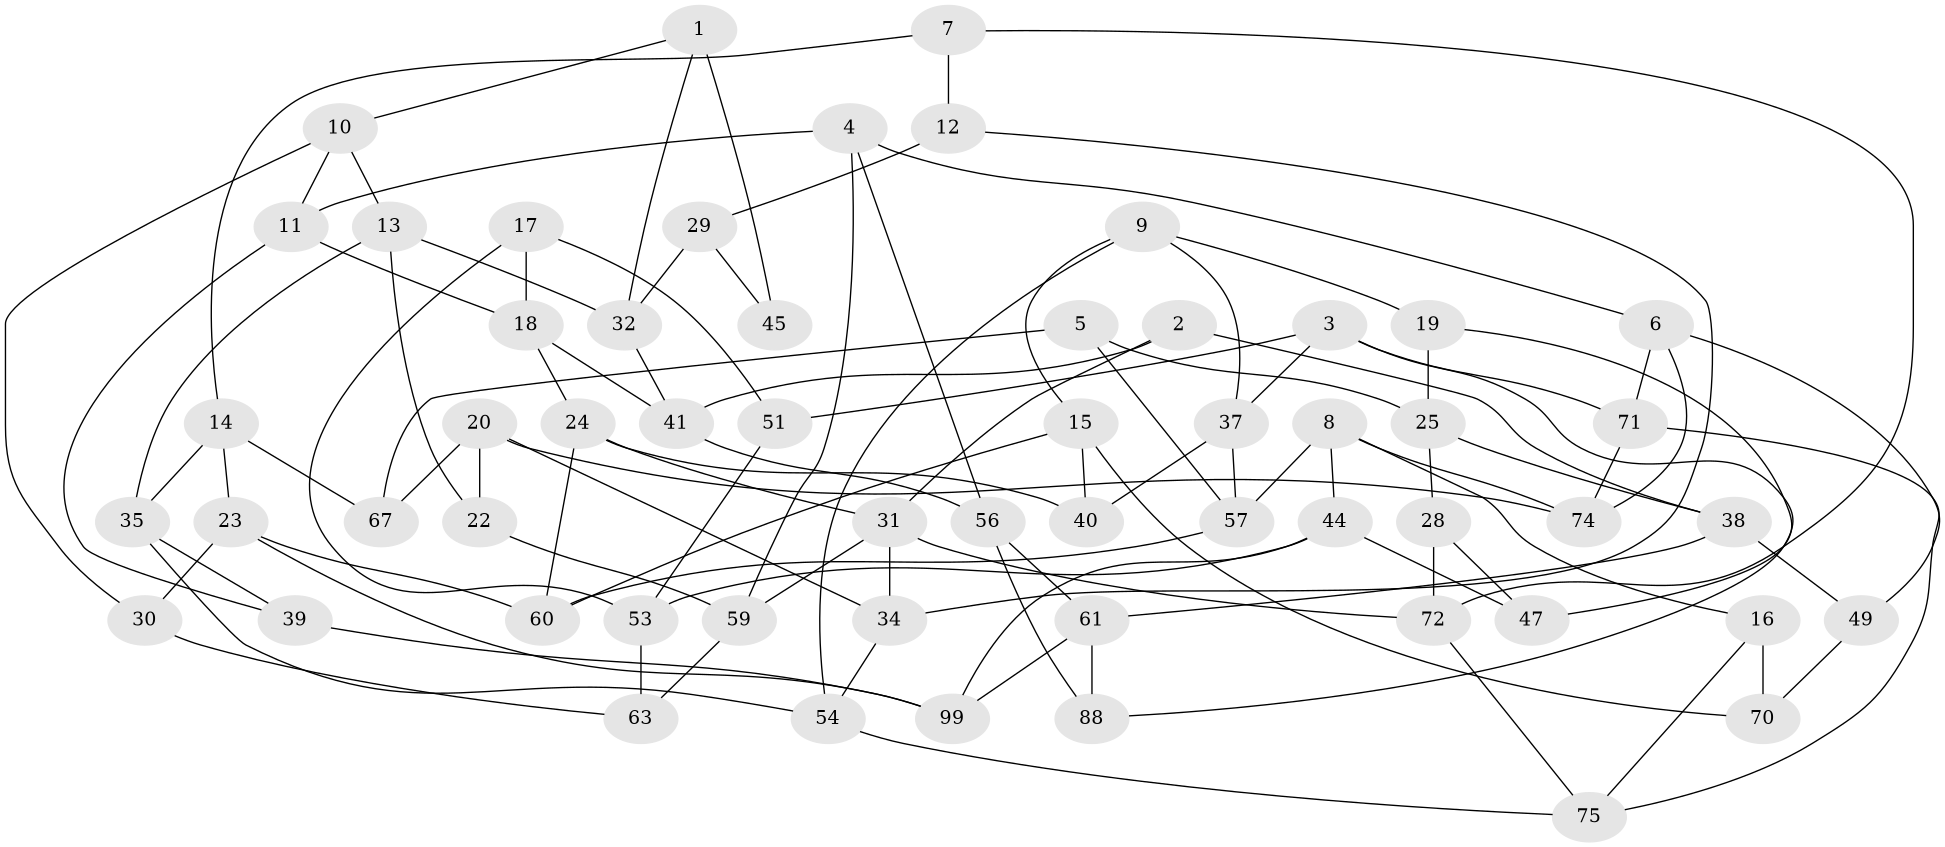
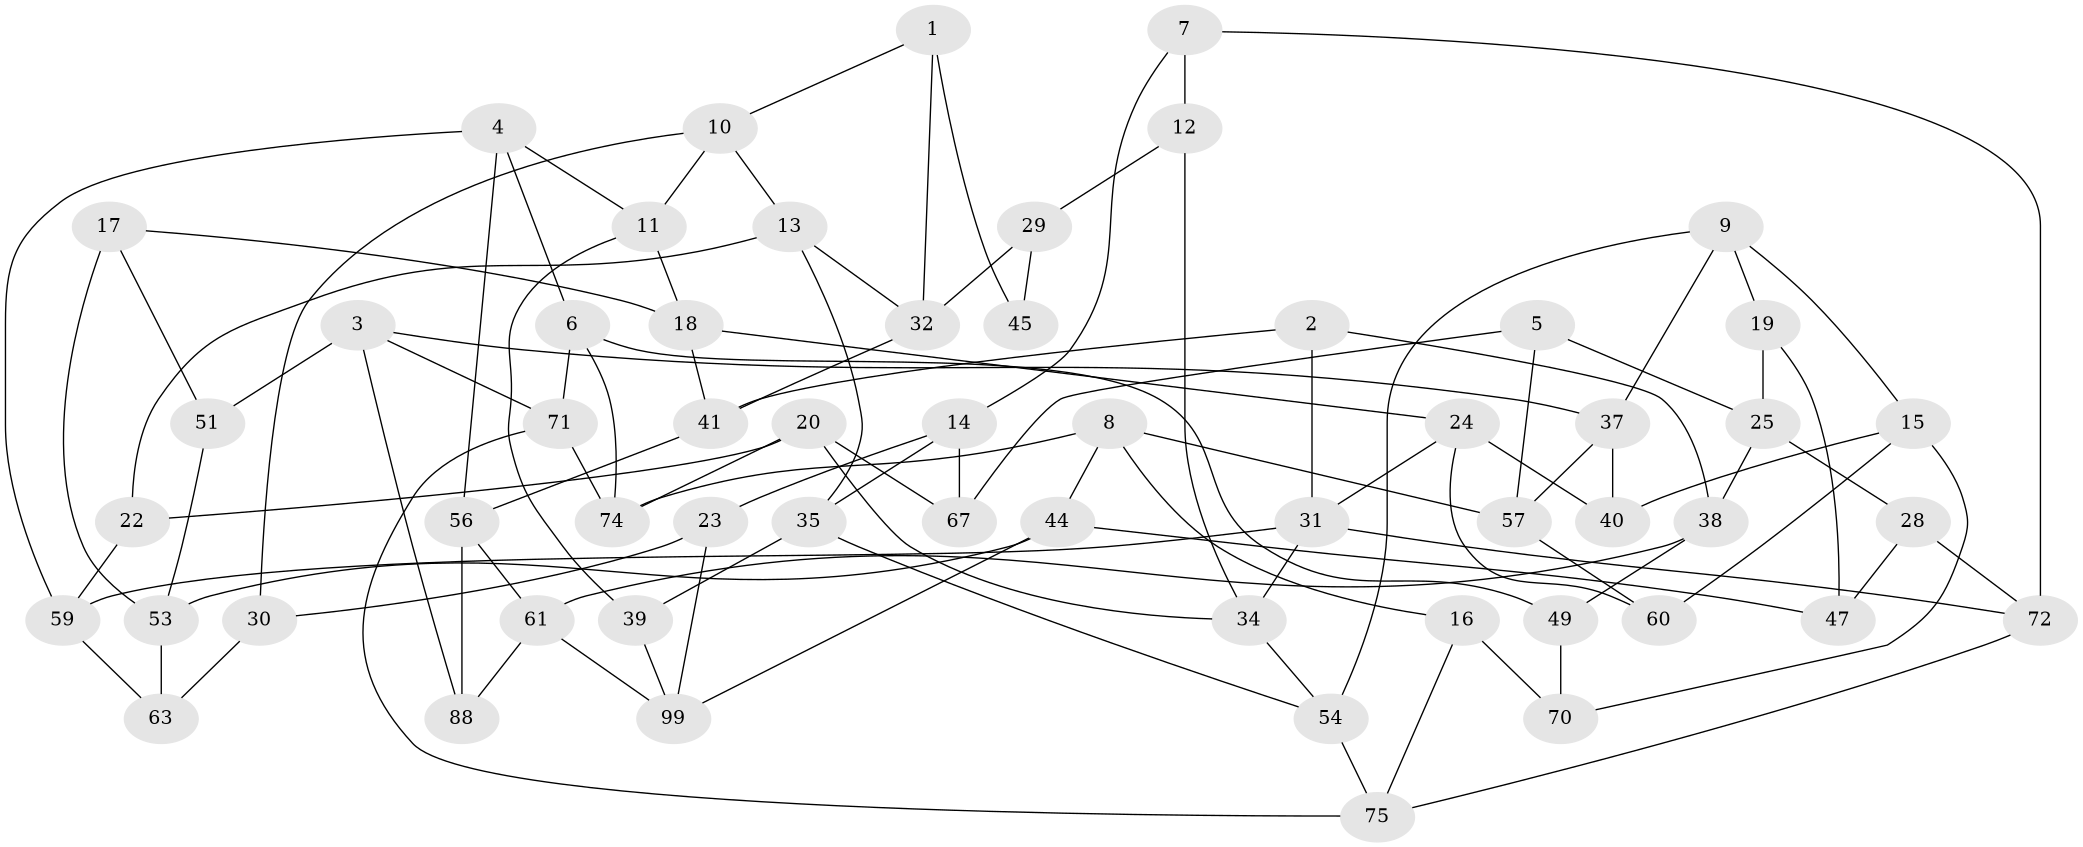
edge "23" -- "60": removed
